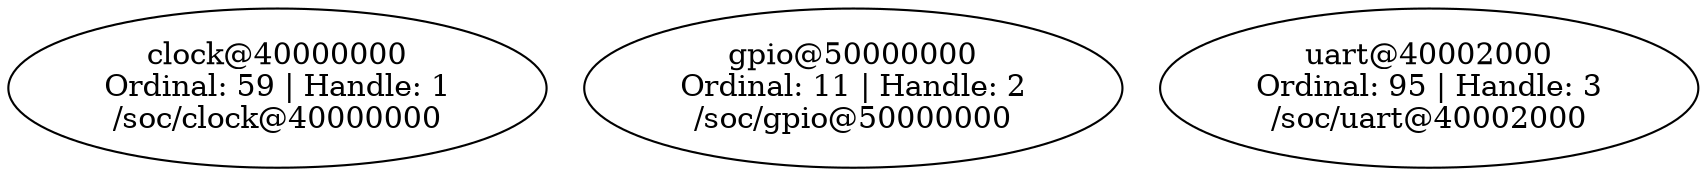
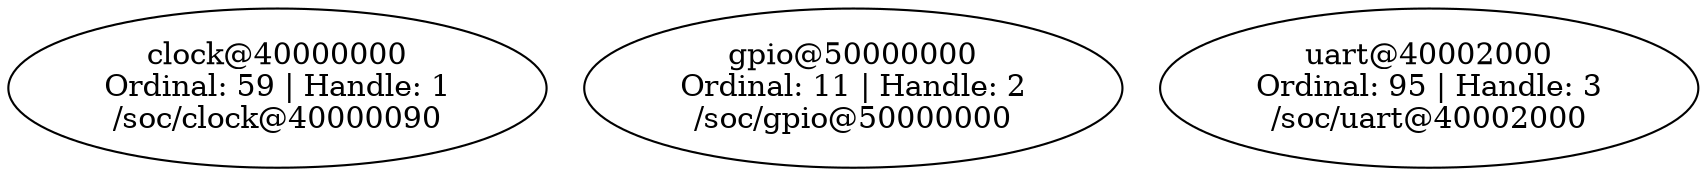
node "clock@40000000 Ordinal: 59 | Handle: 1 /soc/clock@40000000": label "clock@40000000 Ordinal: 59 | Handle: 1 /soc/clock@40000000" -> "clock@40000000 Ordinal: 59 | Handle: 1 /soc/clock@40000090"
